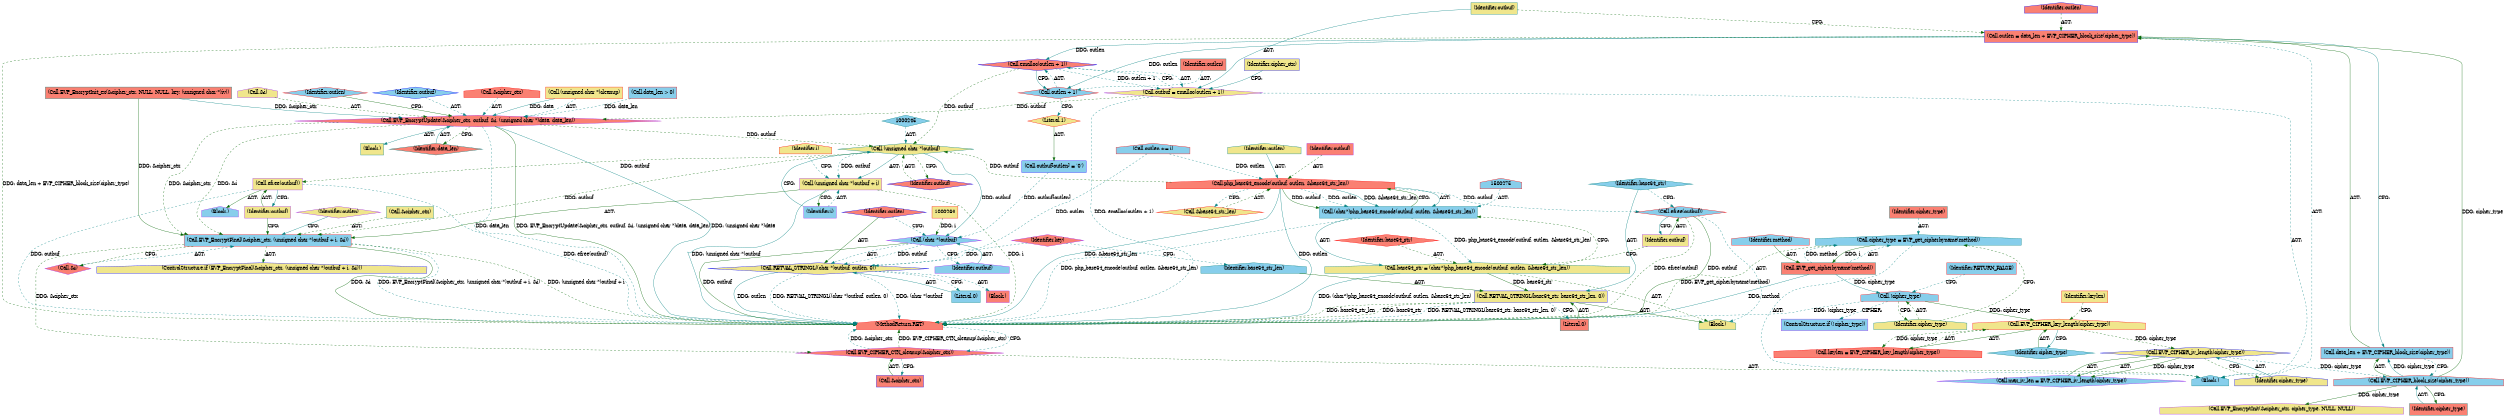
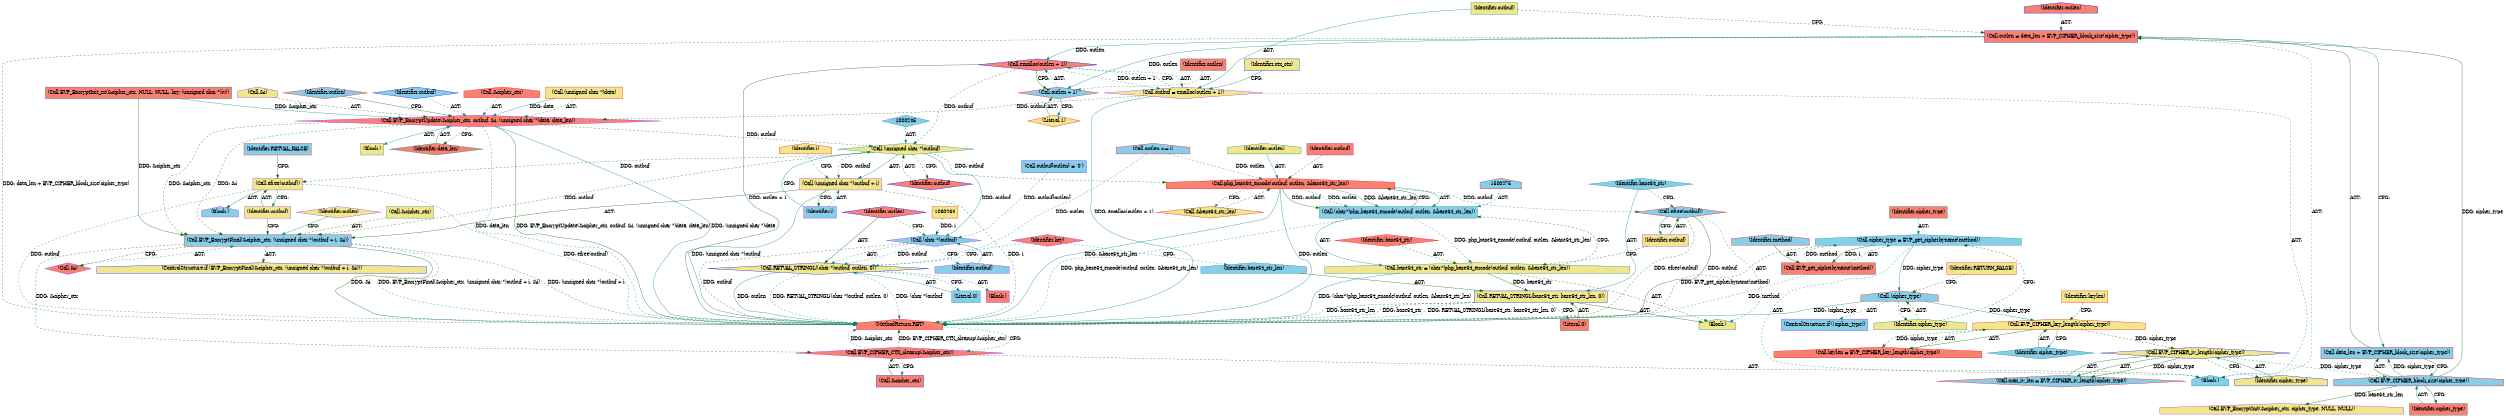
node "(Identifier,cipher_ctx)": label "(Identifier,cipher_ctx)" -> "(Identifier,ctx_ctx)"
edge "(Call,emalloc(outlen + 1))" -> "(Call,outlen + 1)": color teal -> darkgreen
node "(Call,(unsigned char *)cleanup)": label "(Call,(unsigned char *)cleanup)" -> "(Call,(unsigned char *)data)"
node "(Call,data_len > 0)": removed
edge "(Call,outlen + 1)" -> "(Literal,1)": style dashed -> solid
edge "(Literal,1)" -> "(Call,outbuf[outlen] = '0')": now "(Literal,1)" -> "(Call,outlen + 1)"
node "(Identifier,RETVAL_FALSE)": added
edge "(Call,php_base64_encode(outbuf, outlen, &base64_str_len))" -> "(Call,(unsigned char *)outbuf)": reversed
edge "(Call,emalloc(outlen + 1))" -> "(MethodReturn,RET)": added, label "DDG: outlen + 1"
node "1000264": label "1000264" -> "1080264"
edge "(Identifier,key)" -> "(Call,RETVAL_STRINGL((char *)outbuf, outlen, 0))": label "DDG: " -> "CFG: "
edge "(Call,outbuf = emalloc(outlen + 1))" -> "(MethodReturn,RET)": style dashed -> solid
edge "(Call,(char *)outbuf)" -> "(MethodReturn,RET)": style solid -> dashed
node "(Identifier,RETURN_FALSE)": fillcolor skyblue -> khaki
edge "(Identifier,RETURN_FALSE)" -> "(Call,!cipher_type)": color teal -> darkgreen
edge "(Call,EVP_get_cipherbyname(method))" -> "(Call,!cipher_type)": now "(Call,cipher_type = EVP_get_cipherbyname(method))" -> "(Call,!cipher_type)"
edge "(Call,!cipher_type)" -> "(Call,EVP_CIPHER_key_length(cipher_type))": color darkgreen -> teal
edge "(Call,!cipher_type)" -> "(ControlStructure,if (!cipher_type))": label "CIPHER: " -> "AST: "
edge "(Call,!cipher_type)" -> "(MethodReturn,RET)": style dashed -> solid
edge "(Call,EVP_get_cipherbyname(method))" -> "(MethodReturn,RET)": style solid -> dashed
edge "(Call,data_len + EVP_CIPHER_block_size(cipher_type))" -> "(Call,EVP_CIPHER_block_size(cipher_type))": style dashed -> solid
node "(Call,max_iv_len = EVP_CIPHER_iv_length(cipher_type))": color purple -> red
edge "(Call,EVP_CIPHER_block_size(cipher_type))" -> "(Call,EVP_EncryptInit(&cipher_ctx, cipher_type, NULL, NULL))": label "DDG: cipher_type" -> "DDG: base64_str_len"
